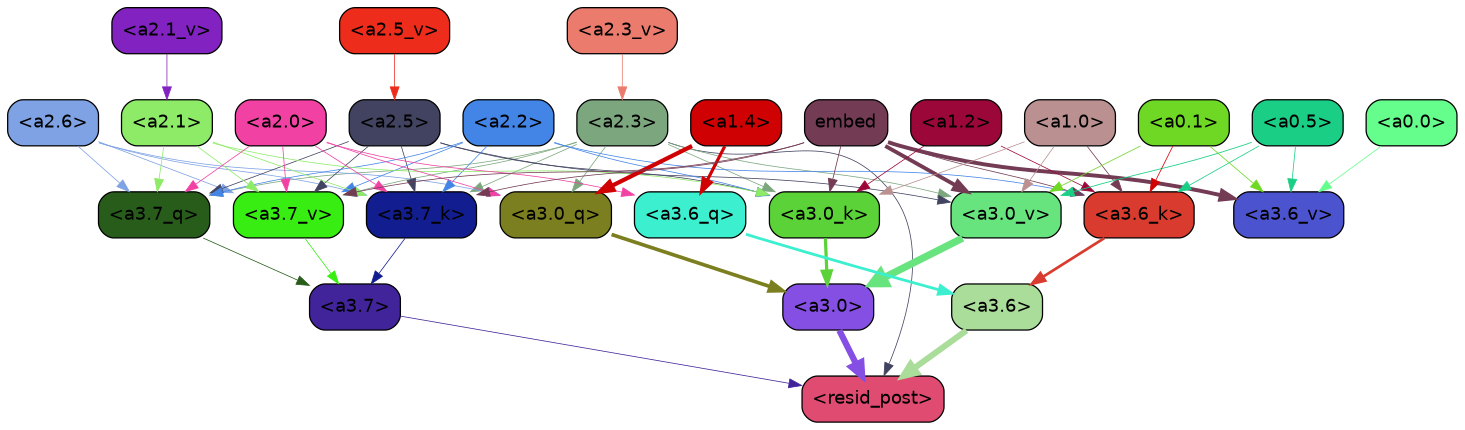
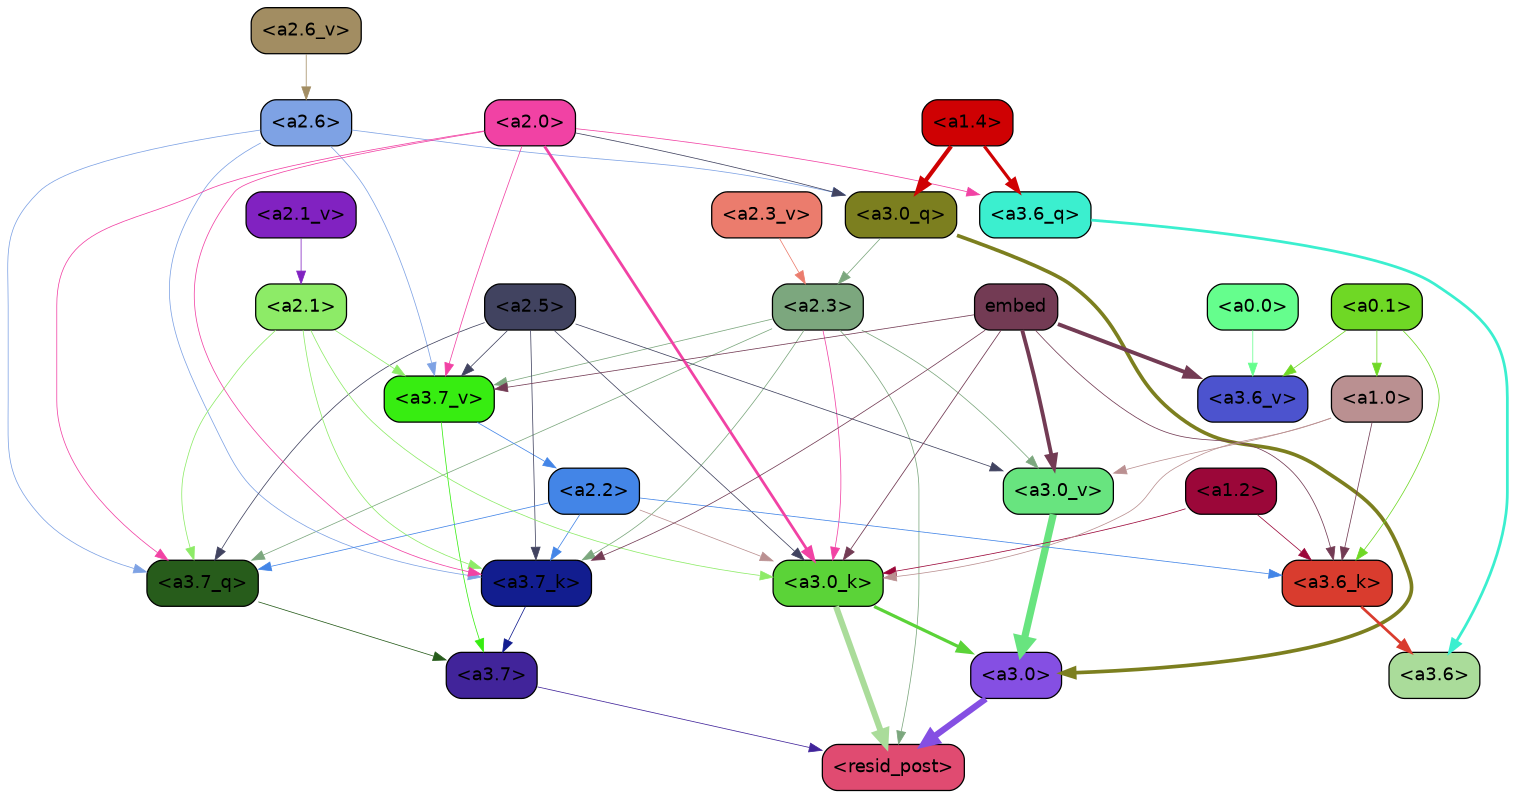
node "<a2.6_v>": added
node "<a2.5_v>": removed
node "<a0.5>": removed
edge "<a0.1>" -> "<a3.6_k>": color #cf0103 -> #6fd825
edge "<a2.3>" -> "<resid_post>": color #414360 -> #7ca77e
edge "<a0.1>" -> "<a3.0_v>": now "<a0.1>" -> "<a1.0>"
edge "<a2.3>" -> "<a3.0_q>": reversed
edge "<a2.2>" -> "<a3.7_v>": reversed
edge "<a2.3>" -> "<a3.0_k>": color #7ca77e -> #f142a4
edge "<a2.0>" -> "<a3.0_q>": color #f142a4 -> #414360
edge "<a2.2>" -> "<a3.0_k>": color #4385e7 -> #ba9091
edge "<a2.0>" -> "<a3.0_k>": added
edge "<a3.6>" -> "<resid_post>": now "<a3.0_k>" -> "<resid_post>"
